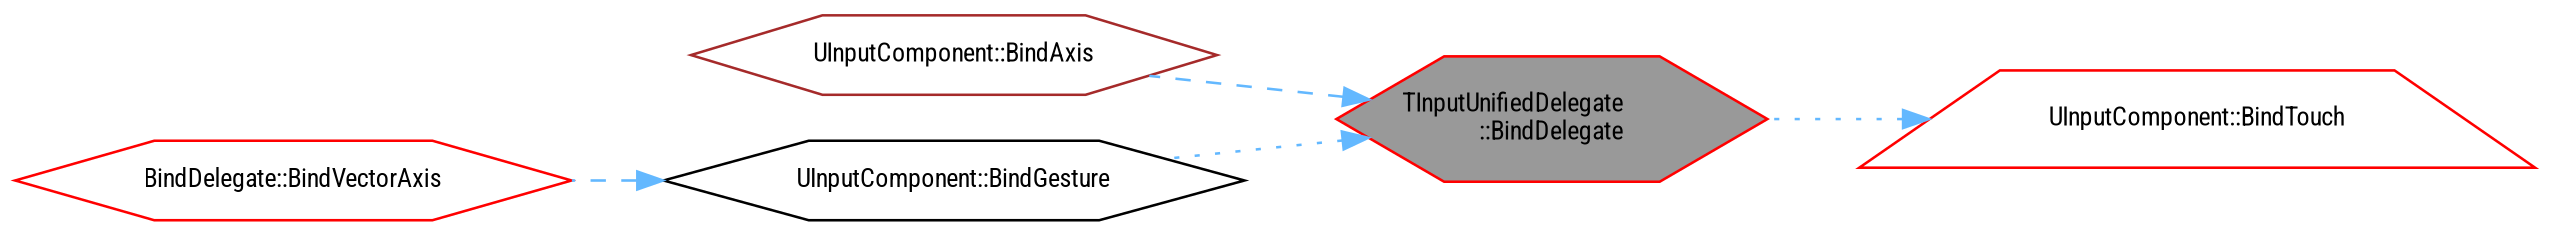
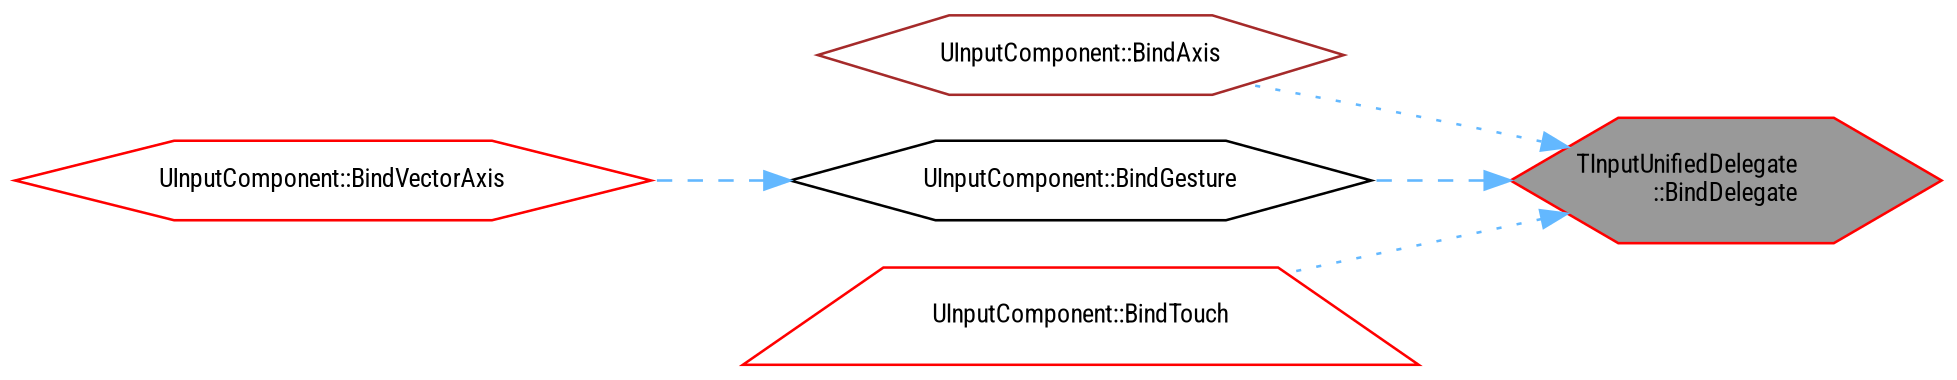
edge "UInputComponent::BindAxis" -> "TInputUnifiedDelegate ::BindDelegate": style dashed -> dotted
edge "TInputUnifiedDelegate ::BindDelegate" -> "UInputComponent::BindTouch": reversed
edge "UInputComponent::BindGesture" -> "TInputUnifiedDelegate ::BindDelegate": style dotted -> dashed
node "BindDelegate::BindVectorAxis": label "BindDelegate::BindVectorAxis" -> "UInputComponent::BindVectorAxis"
